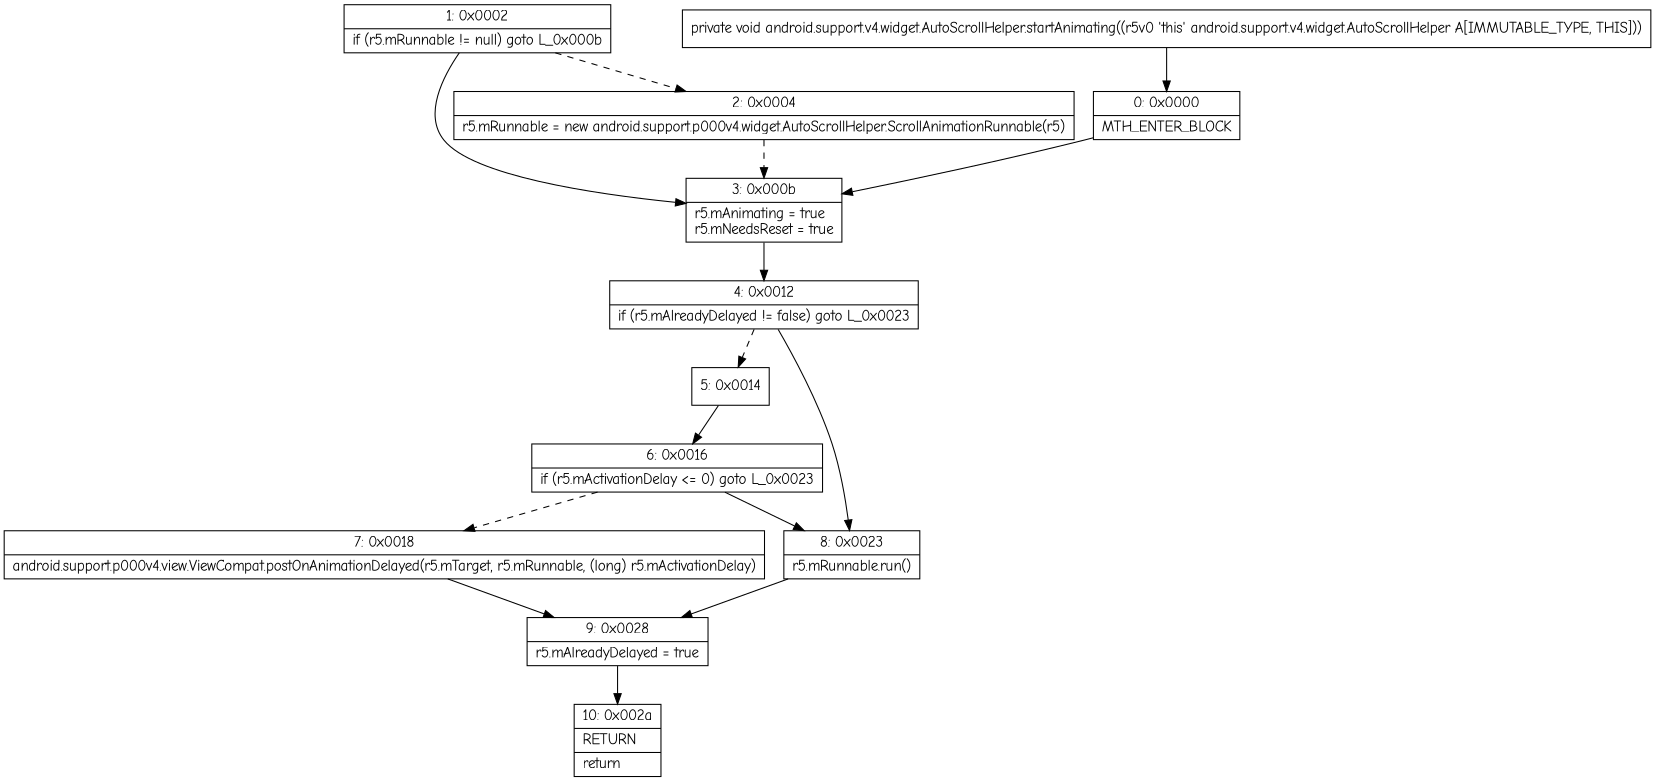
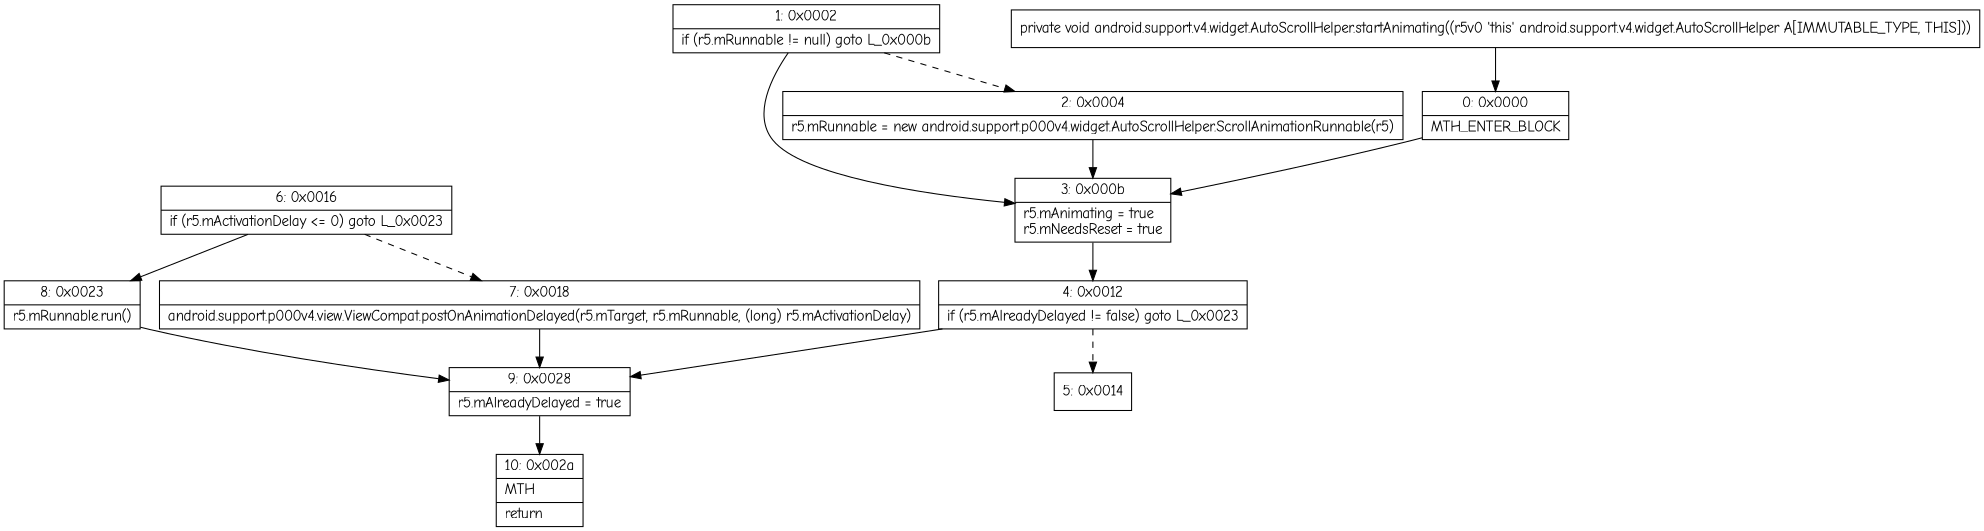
edge "2: 0x0004" -> "3: 0x000b": style dashed -> solid
edge "5: 0x0014" -> "6: 0x0016": removed
edge "4: 0x0012" -> "8: 0x0023": now "4: 0x0012" -> "9: 0x0028"
node "10: 0x002a": text "RETURN" -> "MTH"
